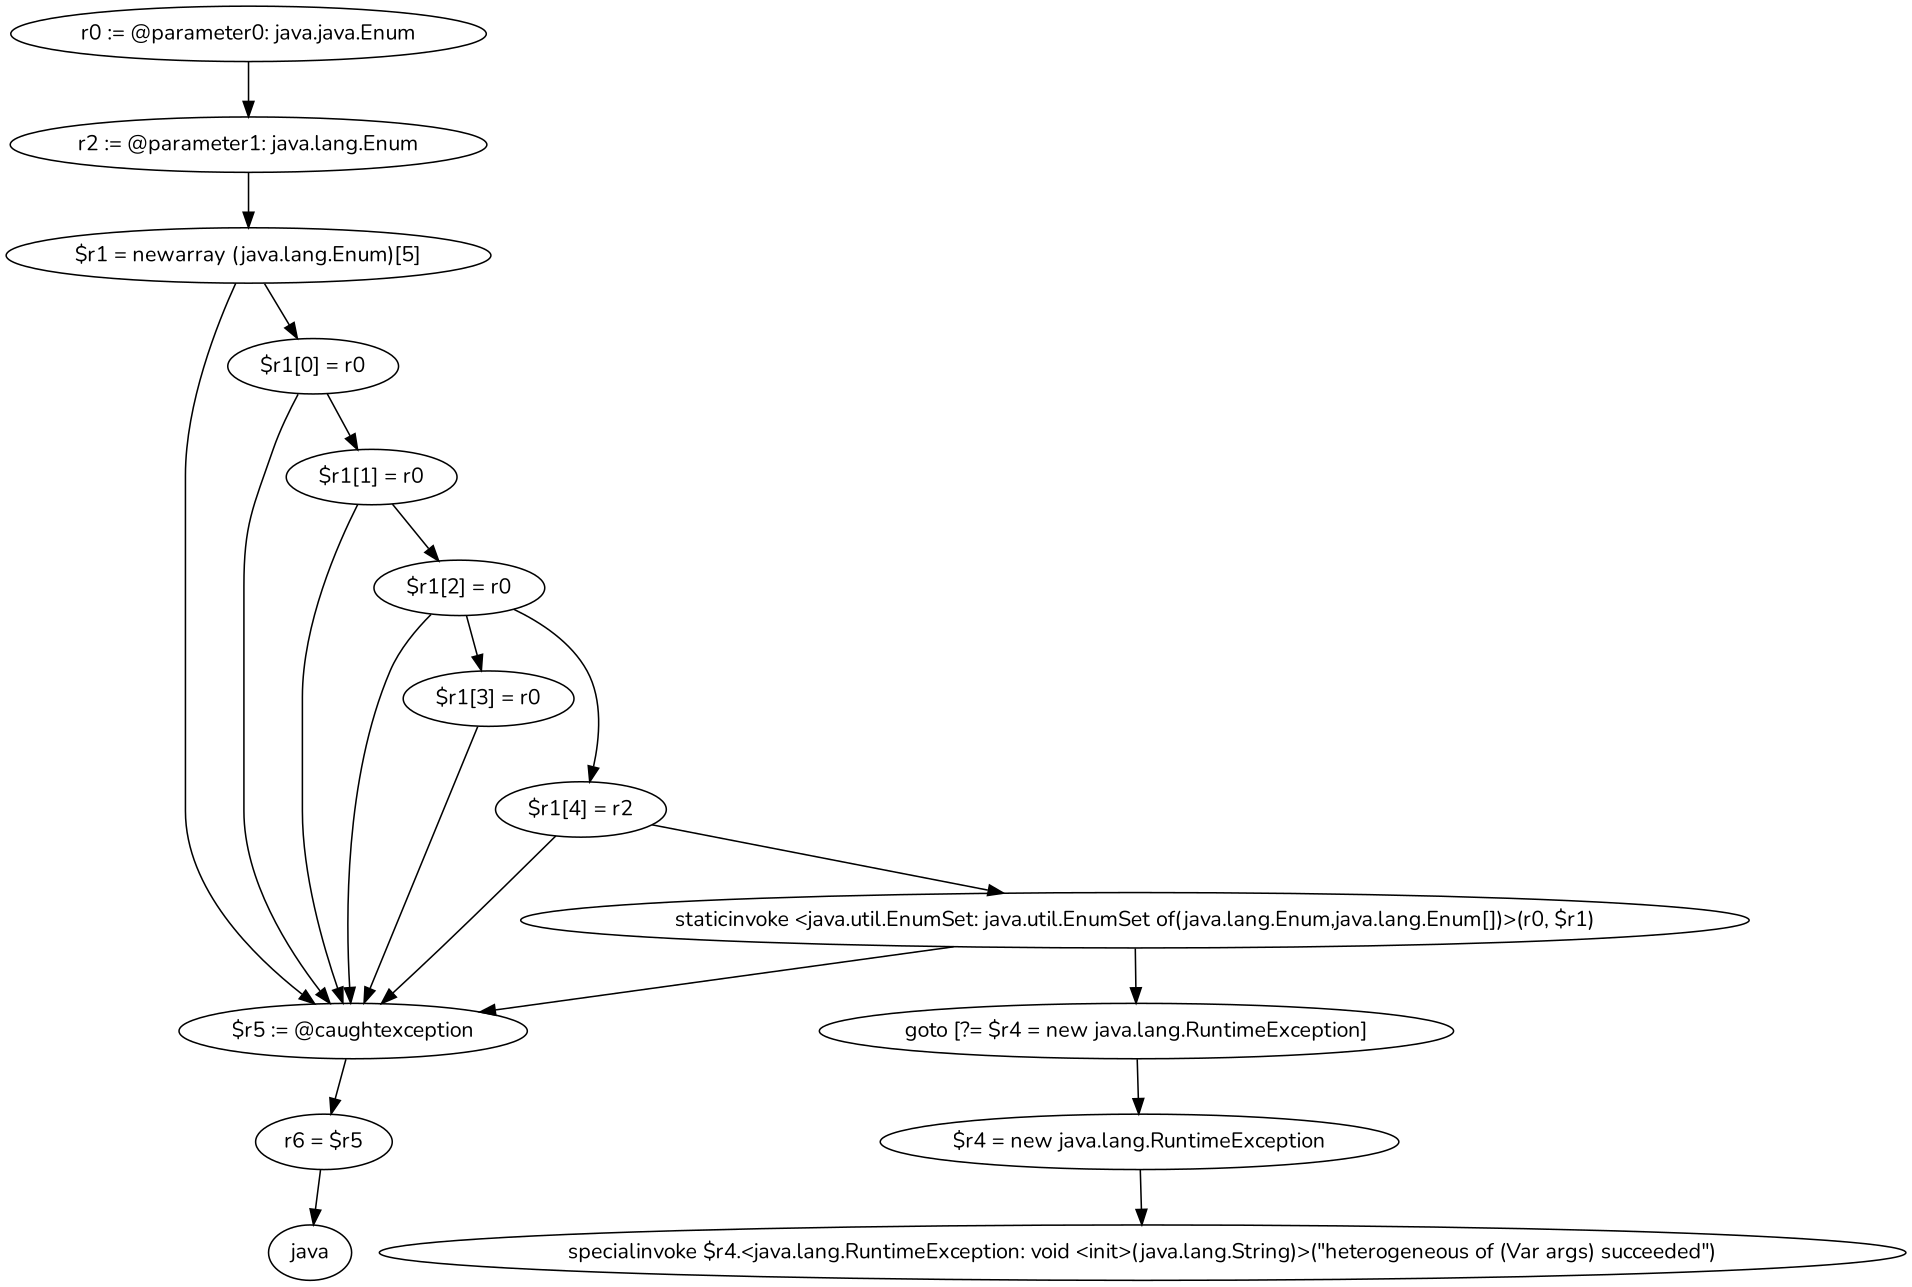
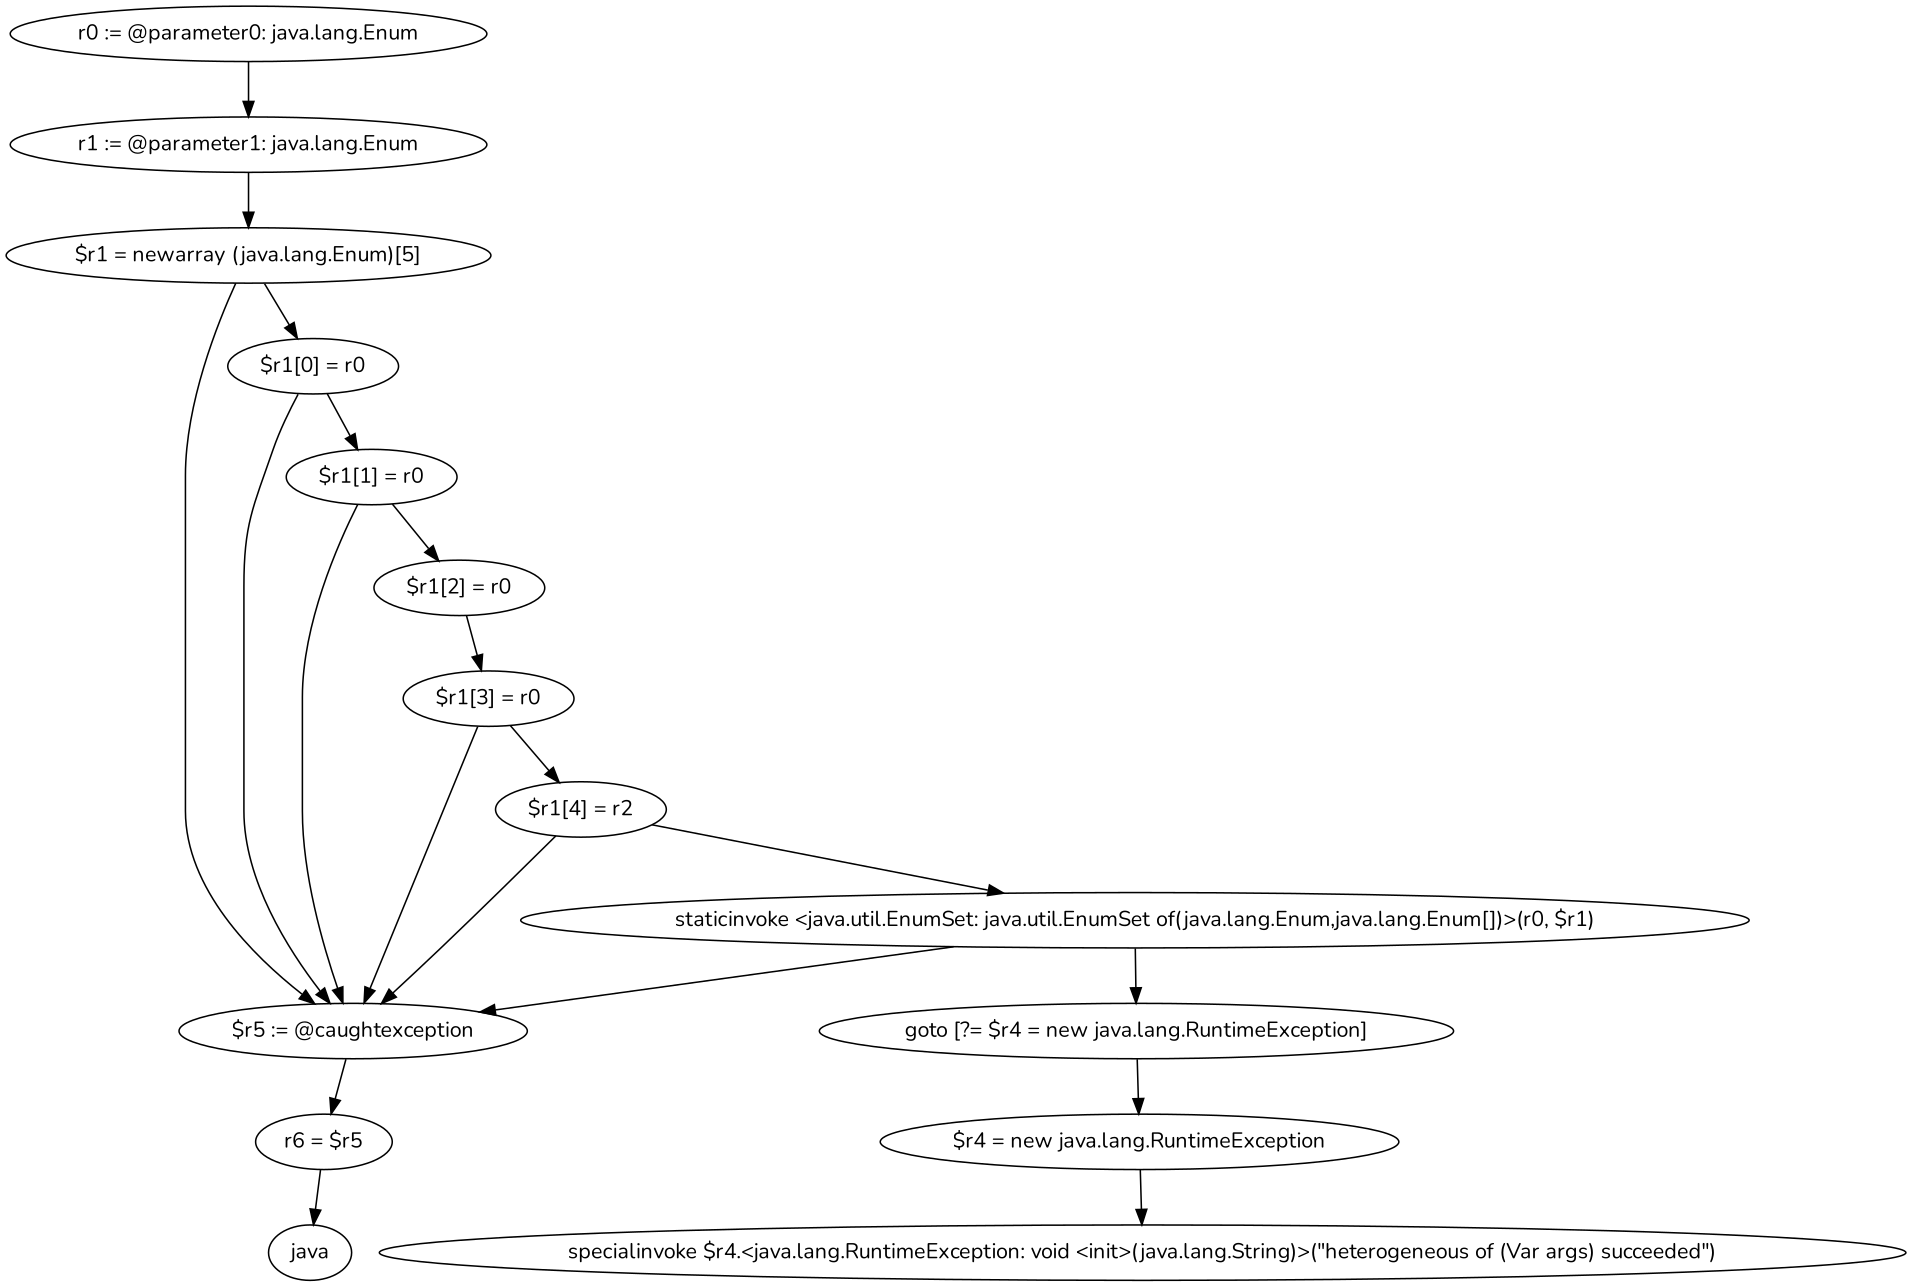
node "r0 := @parameter0: java.java.Enum": label "r0 := @parameter0: java.java.Enum" -> "r0 := @parameter0: java.lang.Enum"
node "r2 := @parameter1: java.lang.Enum": label "r2 := @parameter1: java.lang.Enum" -> "r1 := @parameter1: java.lang.Enum"
edge "$r1[2] = r0" -> "$r1[4] = r2": now "$r1[3] = r0" -> "$r1[4] = r2"
edge "$r1[2] = r0" -> "$r5 := @caughtexception": removed
